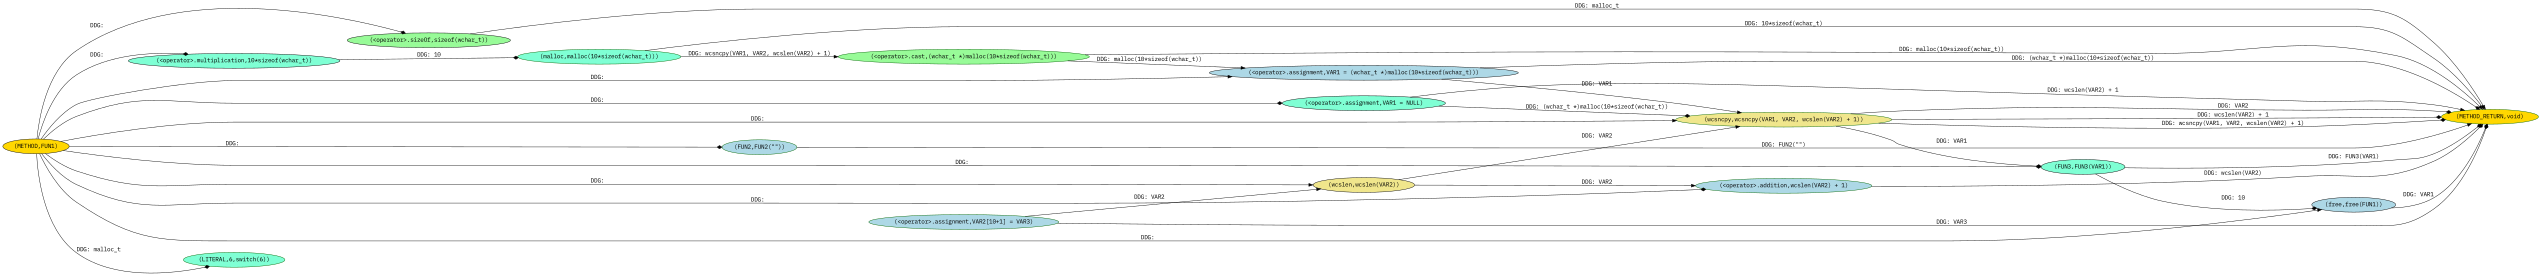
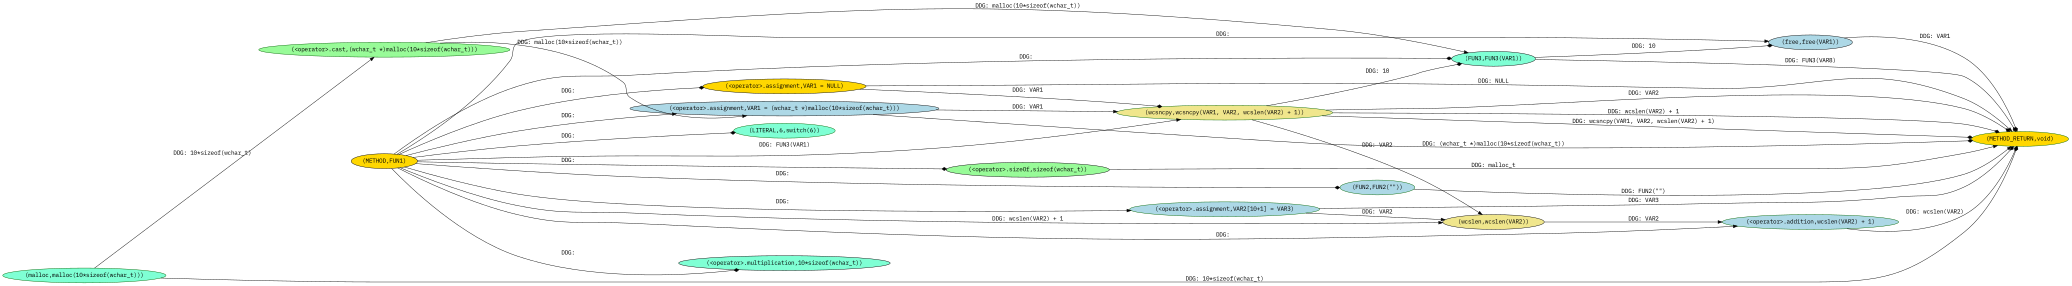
edge "(malloc,malloc(10*sizeof(wchar_t)))" -> "(METHOD_RETURN,void)": arrowhead normal -> diamond
edge "(<operator>.cast,(wchar_t *)malloc(10*sizeof(wchar_t)))" -> "(METHOD_RETURN,void)": now "(<operator>.cast,(wchar_t *)malloc(10*sizeof(wchar_t)))" -> "(FUN3,FUN3(VAR1))"
edge "(malloc,malloc(10*sizeof(wchar_t)))" -> "(<operator>.cast,(wchar_t *)malloc(10*sizeof(wchar_t)))": label "DDG: wcsncpy(VAR1, VAR2, wcslen(VAR2) + 1)" -> "DDG: 10*sizeof(wchar_t)"
edge "(<operator>.multiplication,10*sizeof(wchar_t))" -> "(malloc,malloc(10*sizeof(wchar_t)))": removed, label "DDG: 10"
edge "(<operator>.assignment,VAR1 = NULL)" -> "(METHOD_RETURN,void)": label "DDG: wcslen(VAR2) + 1" -> "DDG: NULL"
node "(<operator>.assignment,VAR1 = NULL)": fillcolor aquamarine -> gold
edge "(<operator>.assignment,VAR1 = NULL)" -> "(wcsncpy,wcsncpy(VAR1, VAR2, wcslen(VAR2) + 1))": label "DDG: (wchar_t *)malloc(10*sizeof(wchar_t))" -> "DDG: VAR1"
edge "(METHOD,FUN1)" -> "(wcsncpy,wcsncpy(VAR1, VAR2, wcslen(VAR2) + 1))": label "DDG: " -> "DDG: FUN3(VAR1)"
edge "(wcsncpy,wcsncpy(VAR1, VAR2, wcslen(VAR2) + 1))" -> "(FUN3,FUN3(VAR1))": label "DDG: VAR1" -> "DDG: 10"
edge "(wcslen,wcslen(VAR2))" -> "(wcsncpy,wcsncpy(VAR1, VAR2, wcslen(VAR2) + 1))": reversed
edge "(FUN3,FUN3(VAR1))" -> "(METHOD_RETURN,void)": label "DDG: FUN3(VAR1)" -> "DDG: FUN3(VAR8)"
edge "(METHOD,FUN1)" -> "(wcslen,wcslen(VAR2))": label "DDG: " -> "DDG: wcslen(VAR2) + 1"
edge "(METHOD,FUN1)" -> "(<operator>.addition,wcslen(VAR2) + 1)": arrowhead diamond -> normal
node "(free,free(FUN1))": label "(free,free(FUN1))" -> "(free,free(VAR1))"
edge "(METHOD,FUN1)" -> "(<operator>.assignment,VAR2[10+1] = VAR3)": added, label "DDG:"
edge "(METHOD,FUN1)" -> "(LITERAL,6,switch(6))": label "DDG: malloc_t" -> "DDG: "
